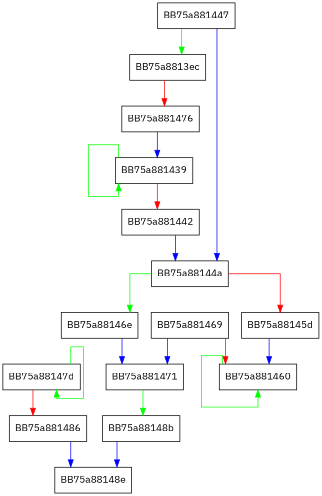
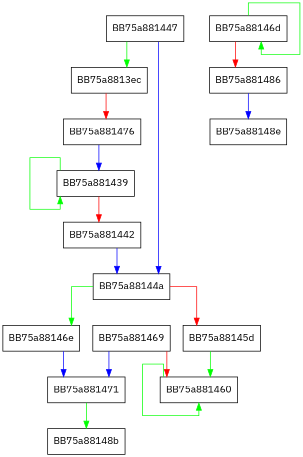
edge "BB75a88145d" -> "BB75a881460": color blue -> green
node "BB75a88147d": label "BB75a88147d" -> "BB75a88146d"
edge "BB75a88148b" -> "BB75a88148e": removed
